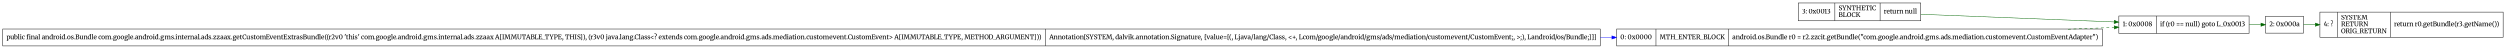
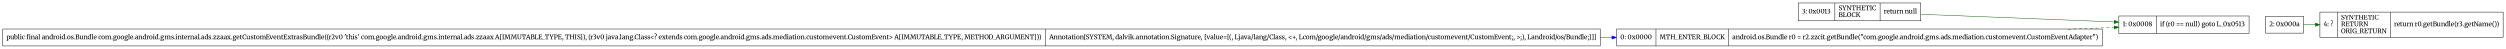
node "4: ?": text "SYSTEM" -> "SYNTHETIC"
node "1: 0x0008": text "if (r0 == null) goto L_0x0013" -> "if (r0 == null) goto L_0x0513"
edge "1: 0x0008" -> "2: 0x000a": removed
